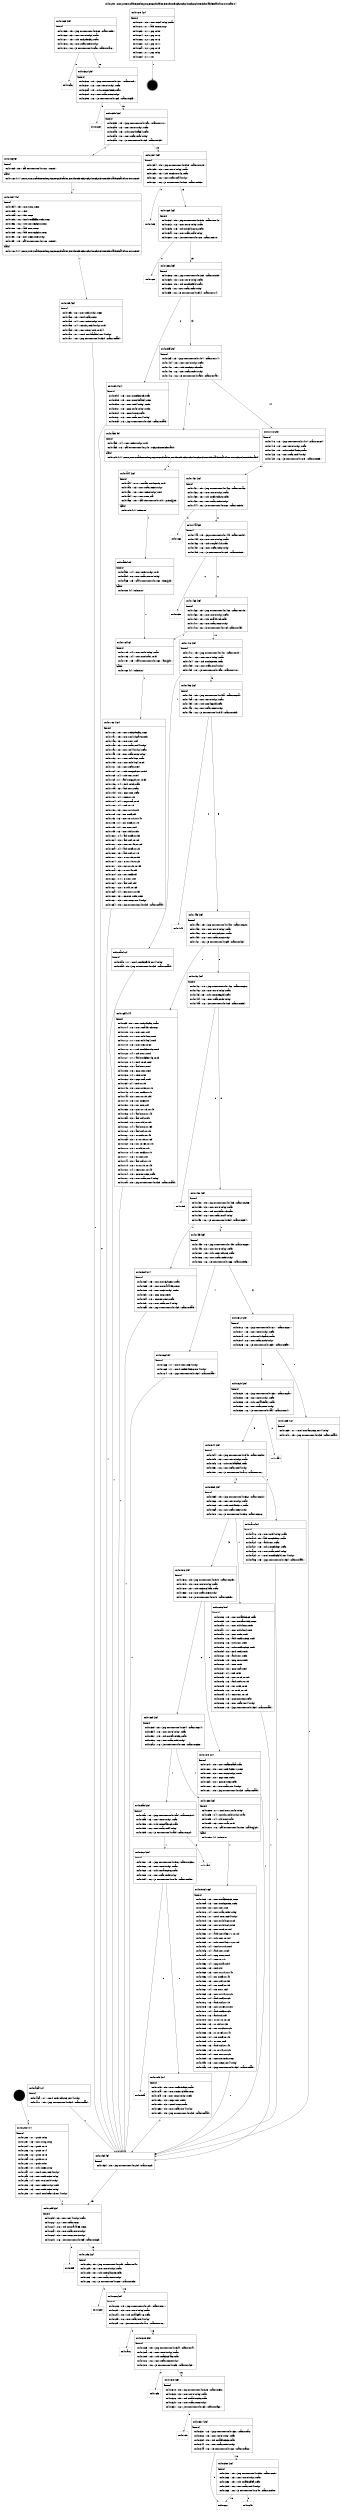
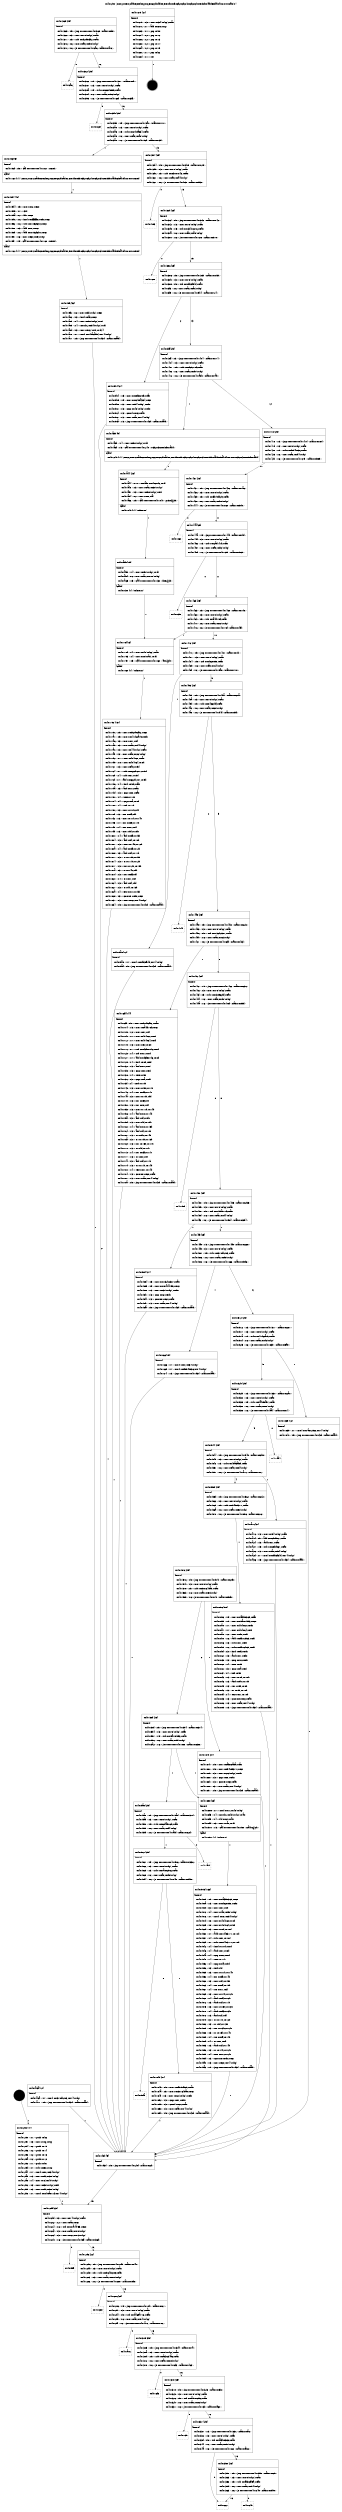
edge "0x40155d [25]" -> "0x401576 [25]": removed, label "3"
edge "0x40131e [25]" -> "0x401337 [25]": added, label "16"
